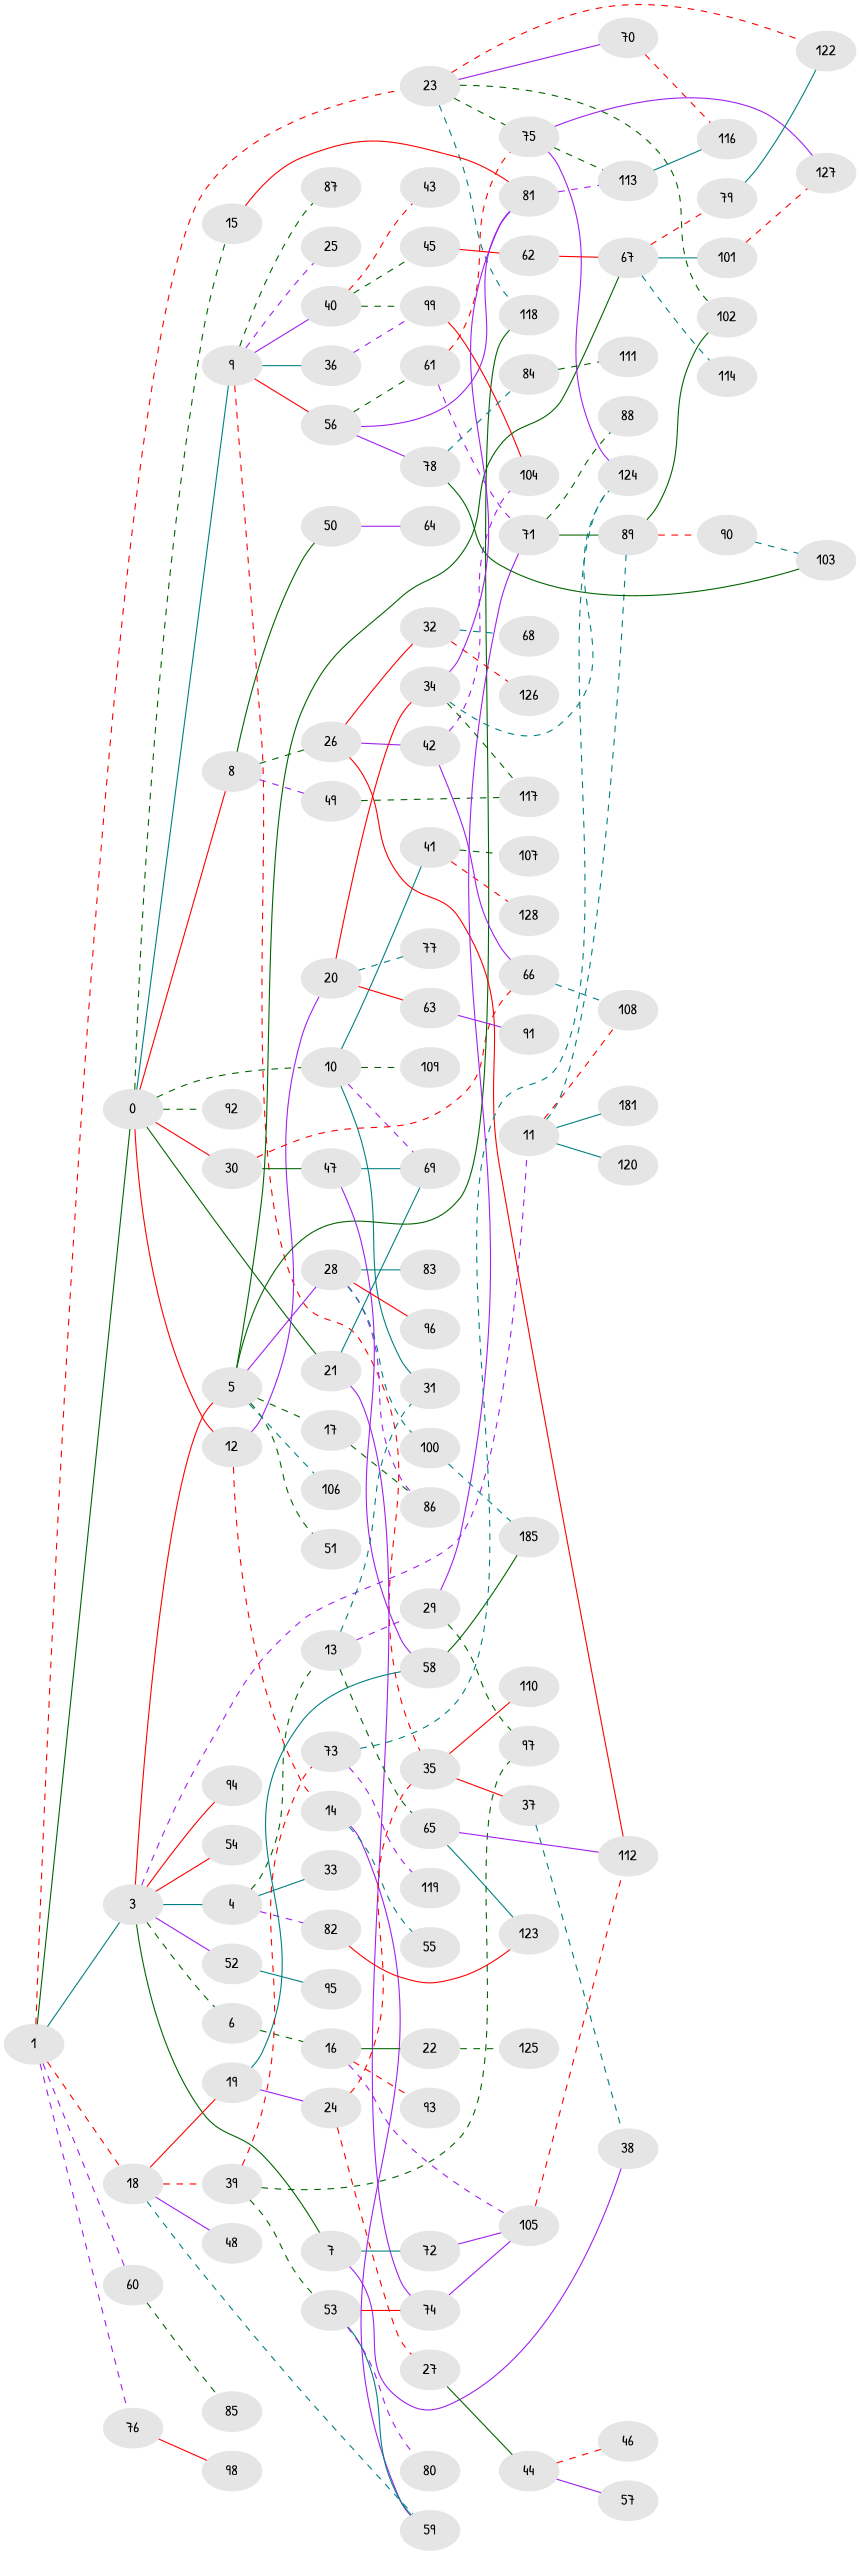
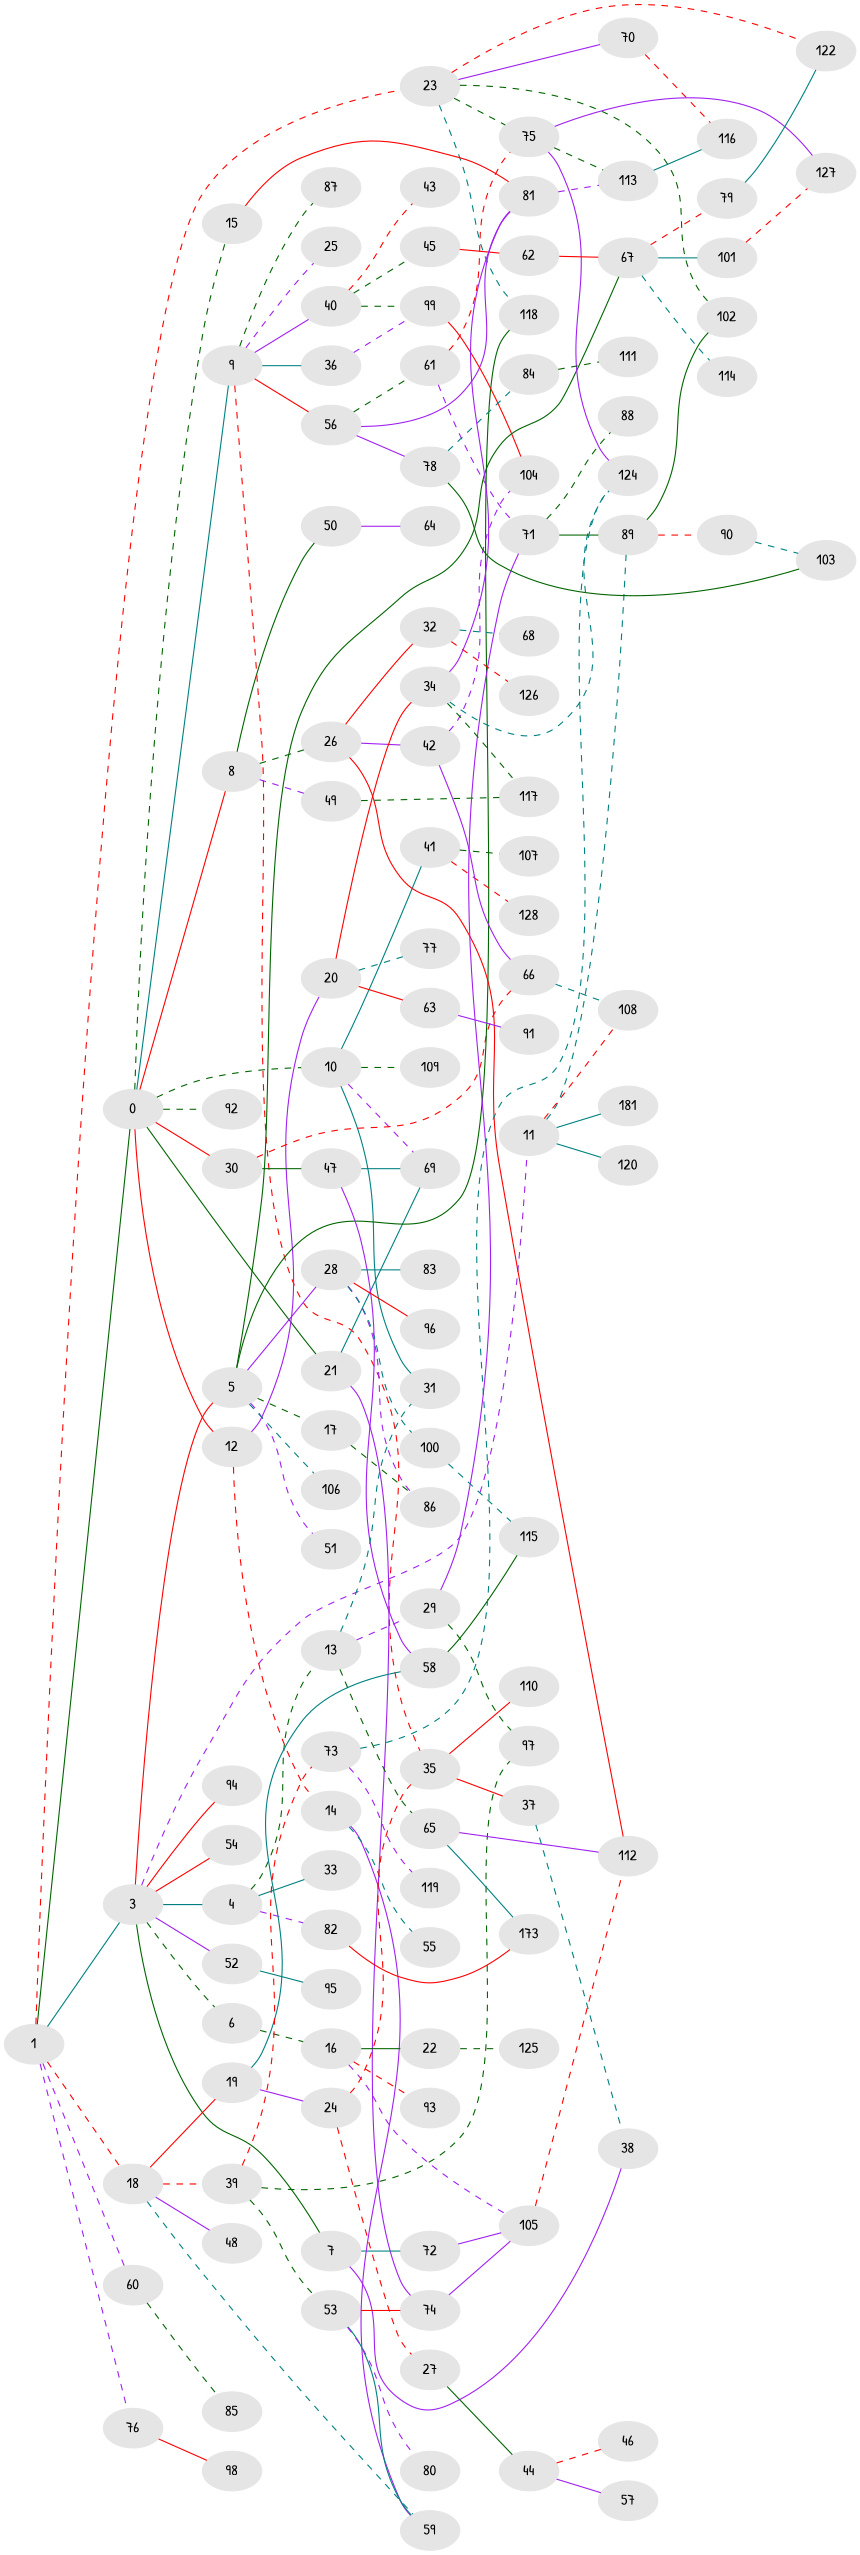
edge "5" -- "51": color darkgreen -> purple
node "185": label "185" -> "115"
node "123": label "123" -> "173"
